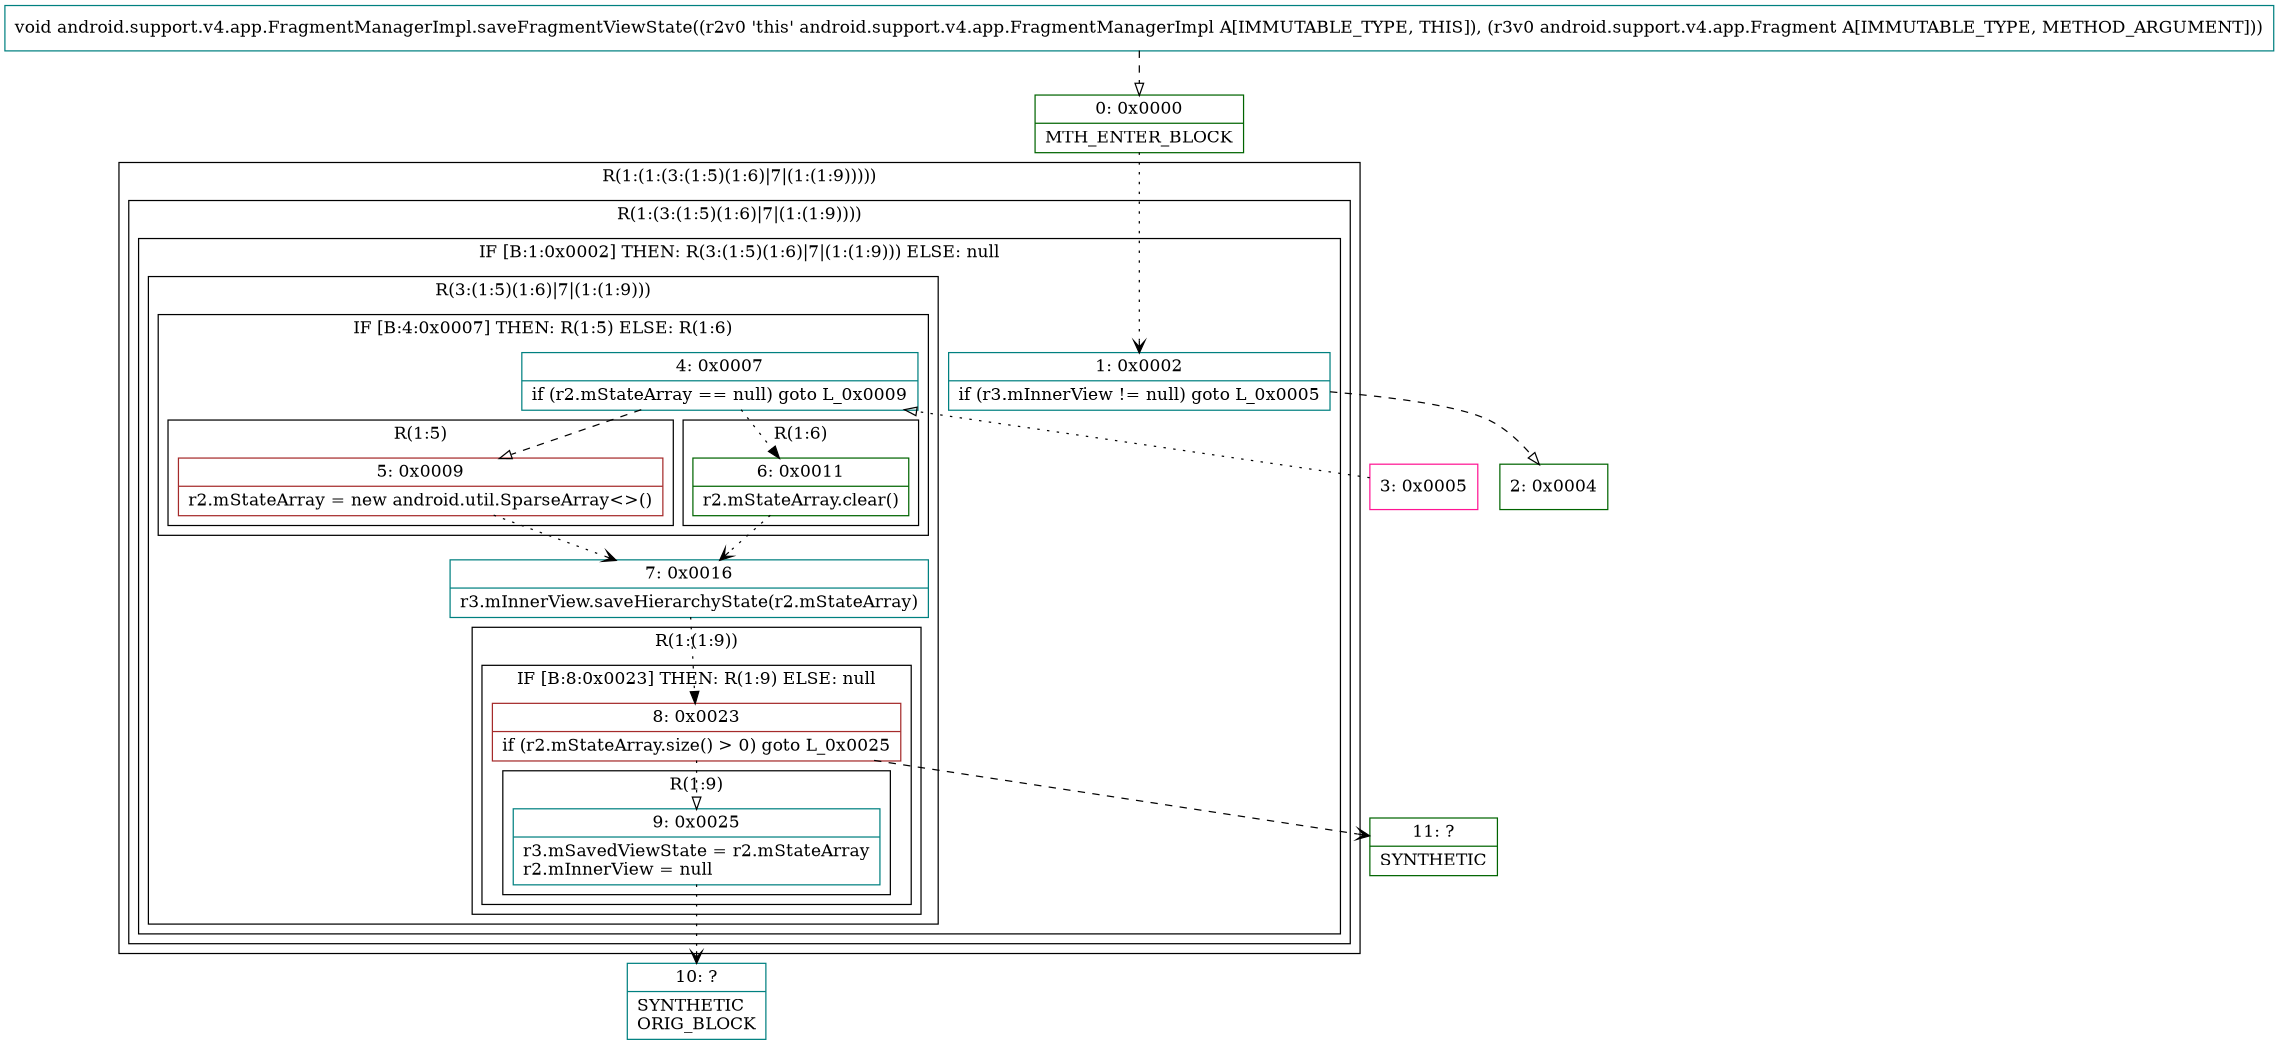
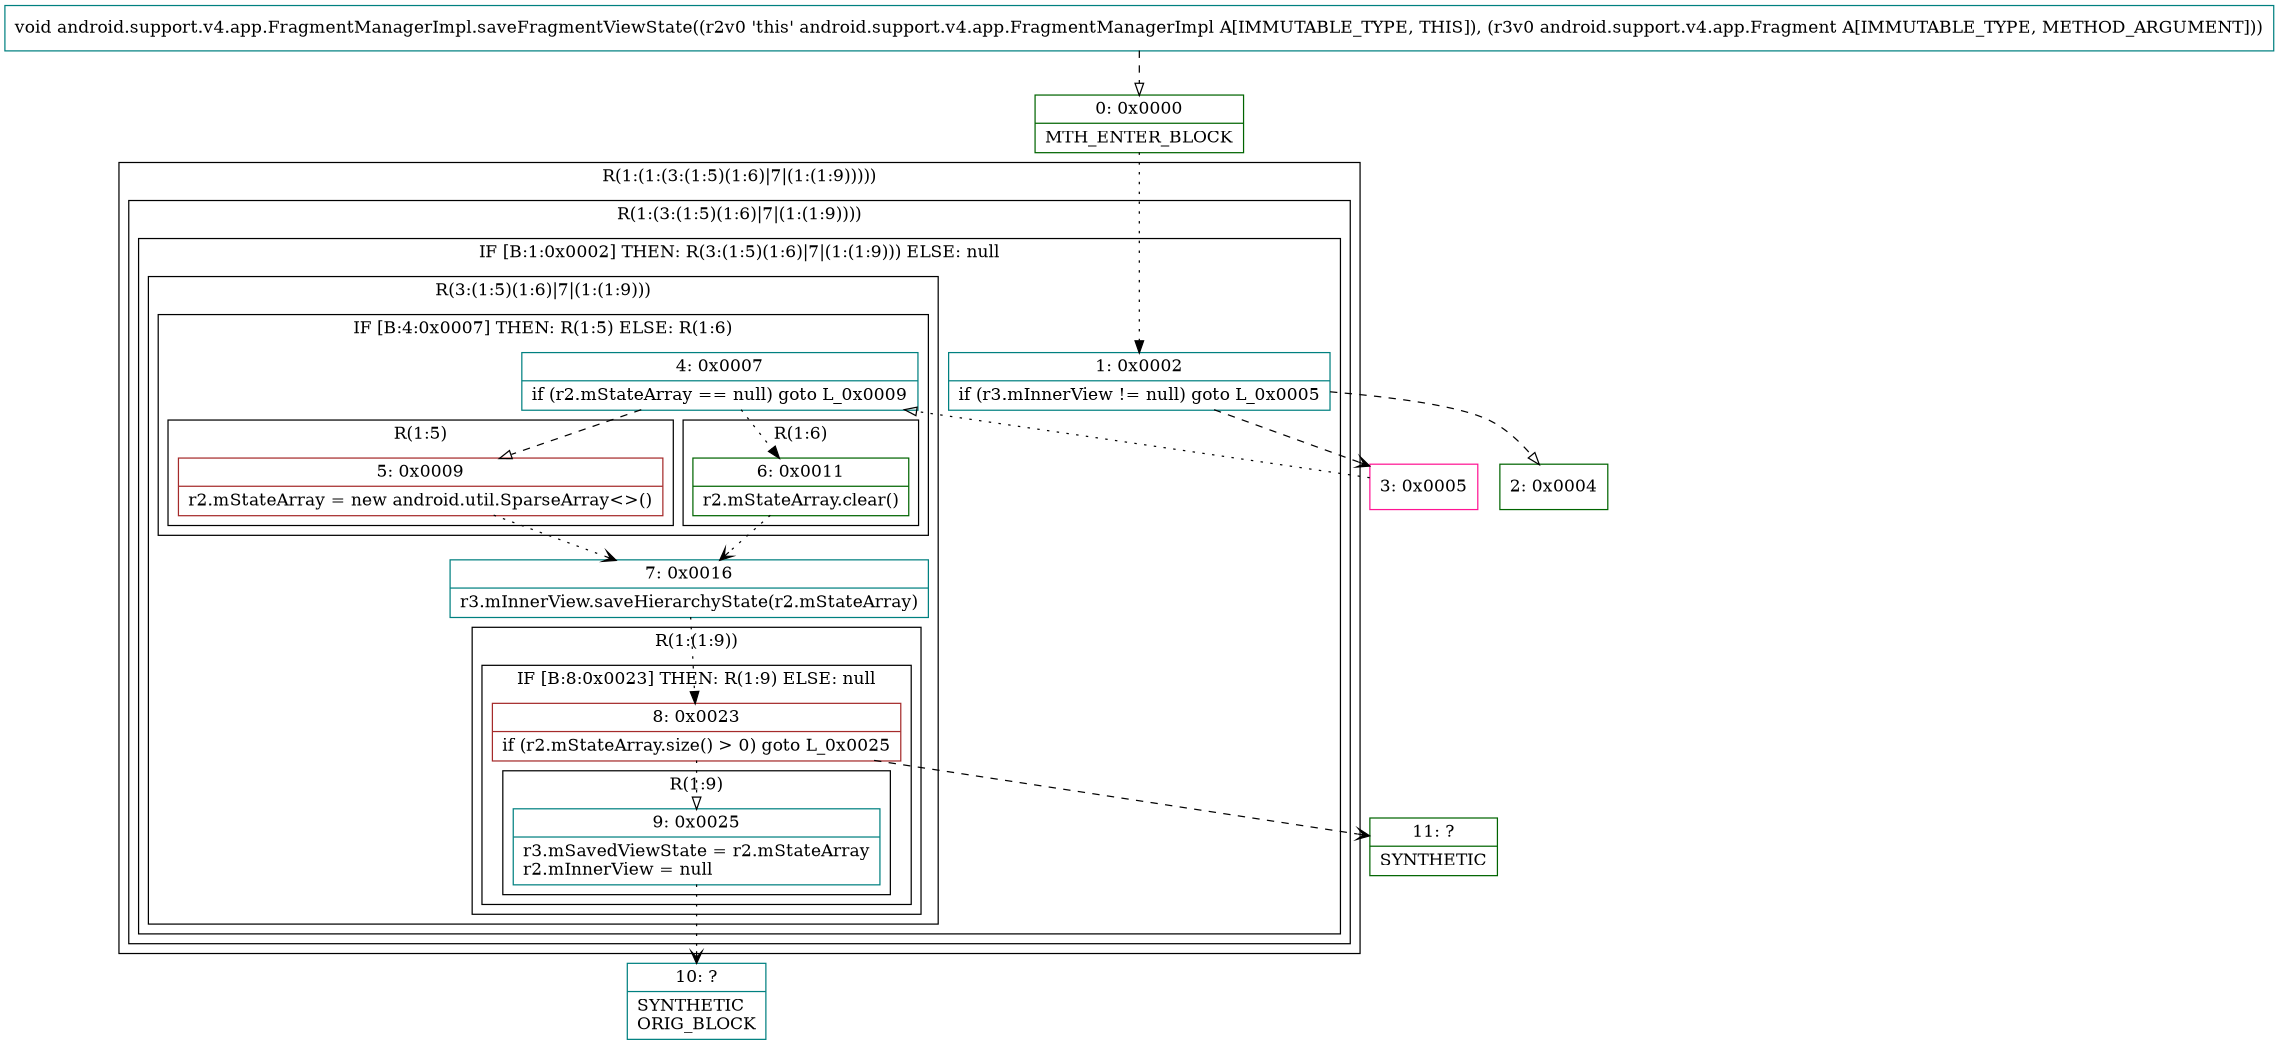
edge "0: 0x0000" -> "1: 0x0002": arrowhead vee -> normal
edge "1: 0x0002" -> "3: 0x0005": added
